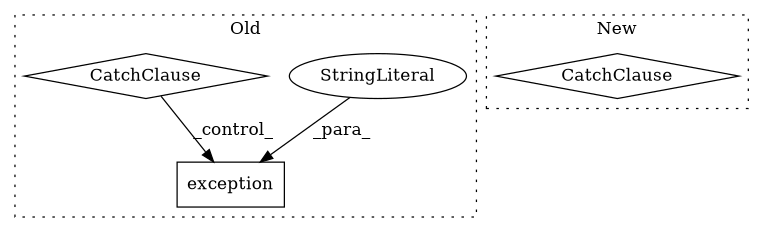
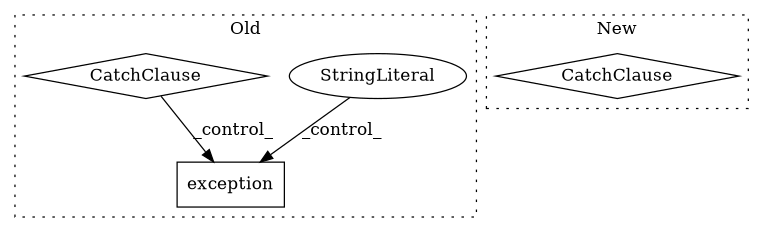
edge "StringLiteral" -> "exception": label "_para_" -> "_control_"
